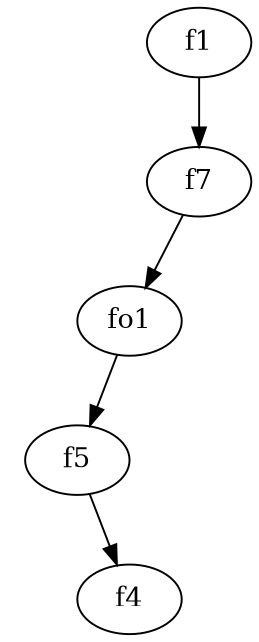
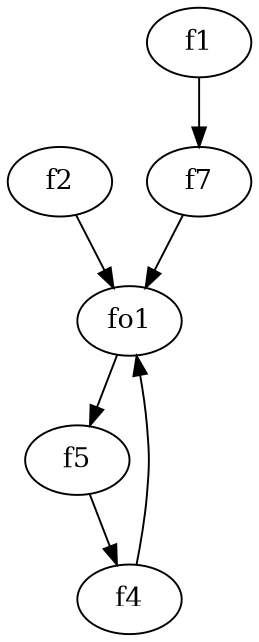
node "f2": added
edge "f4" -> "fo1": added
